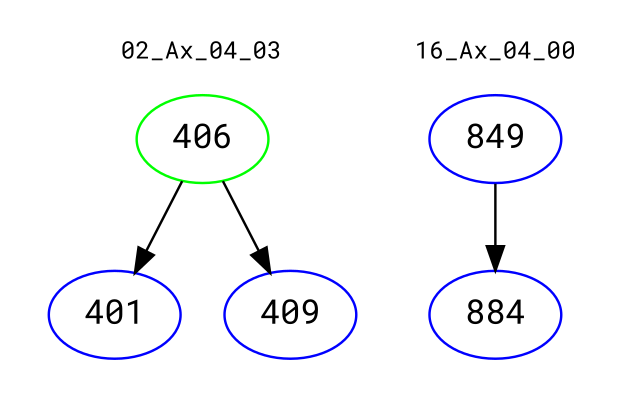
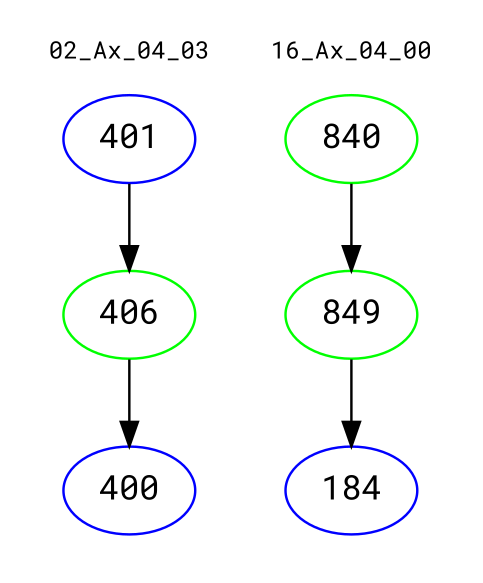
node "840": added
node "849": color blue -> green
edge "406" -> "401": reversed
node "409": label "409" -> "400"
node "884": label "884" -> "184"
